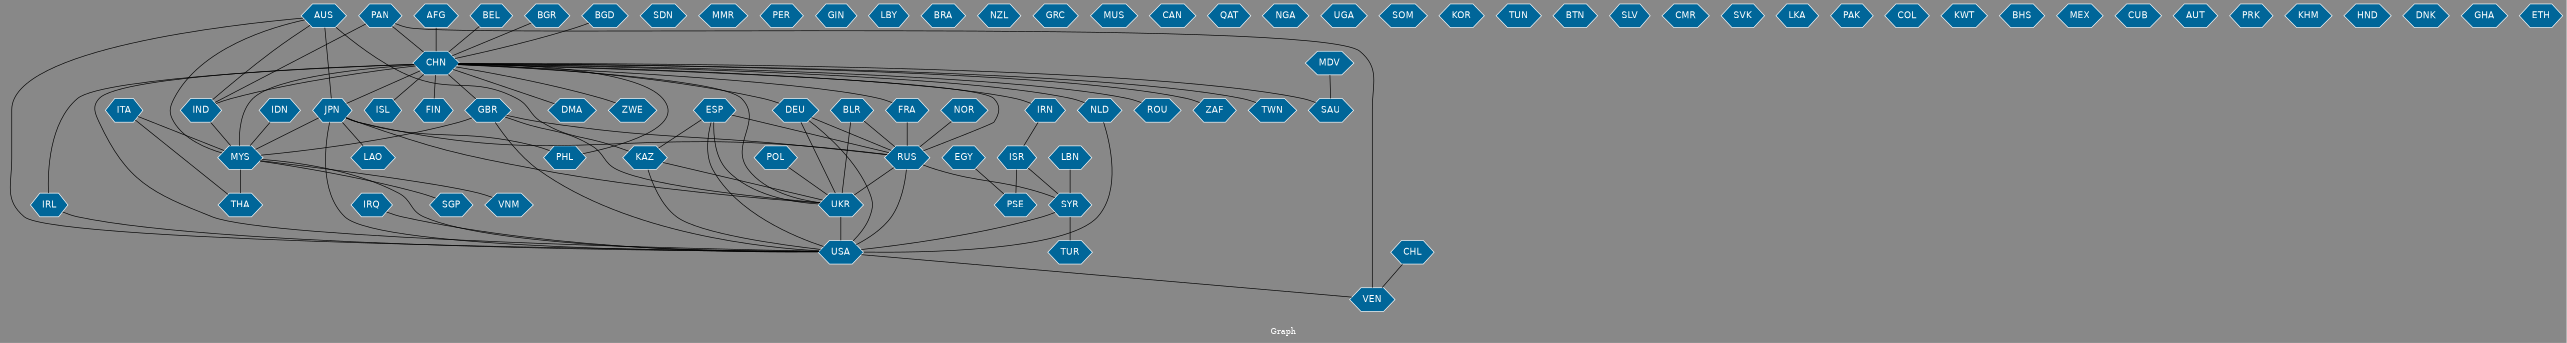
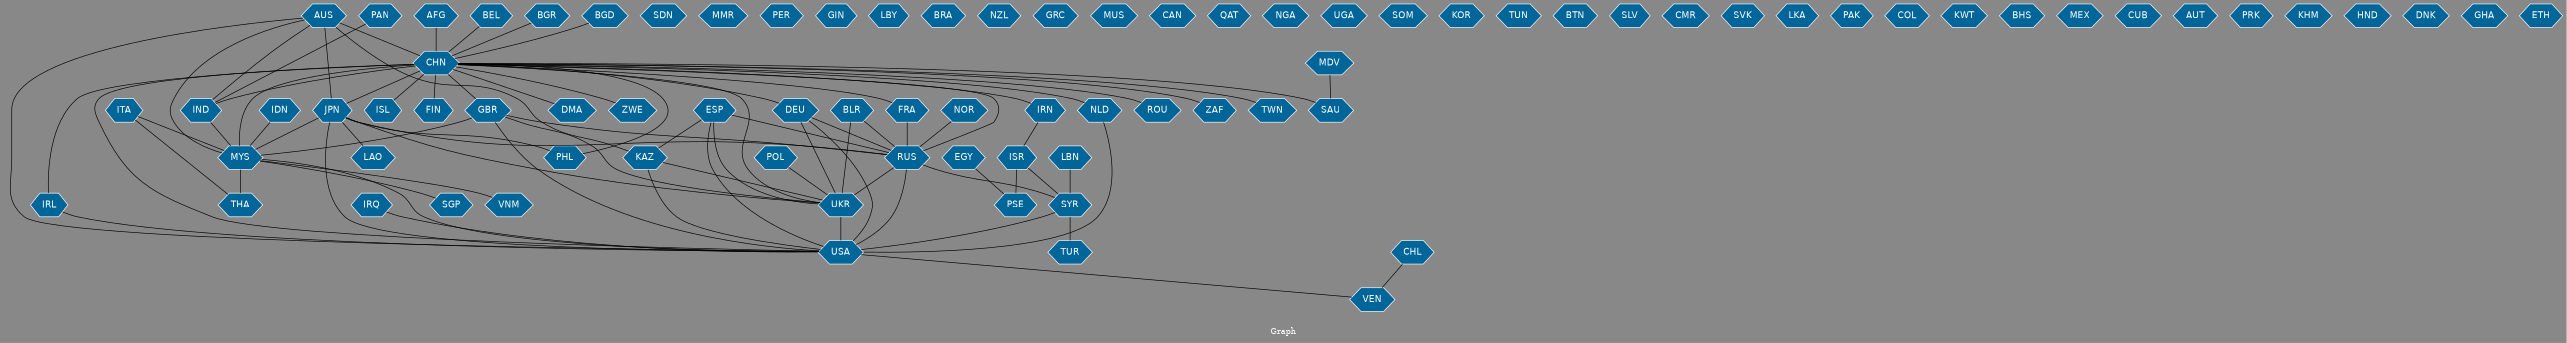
edge "PAN" -- "VEN": removed
edge "PAN" -- "CHN": now "AUS" -- "CHN"
